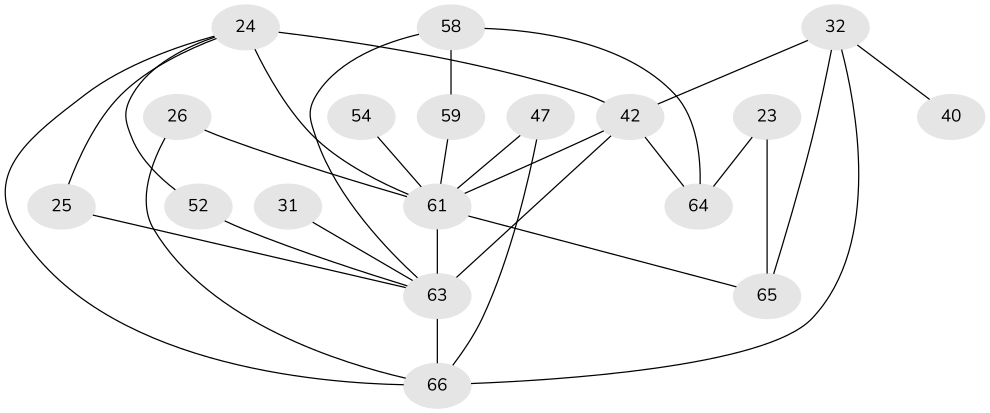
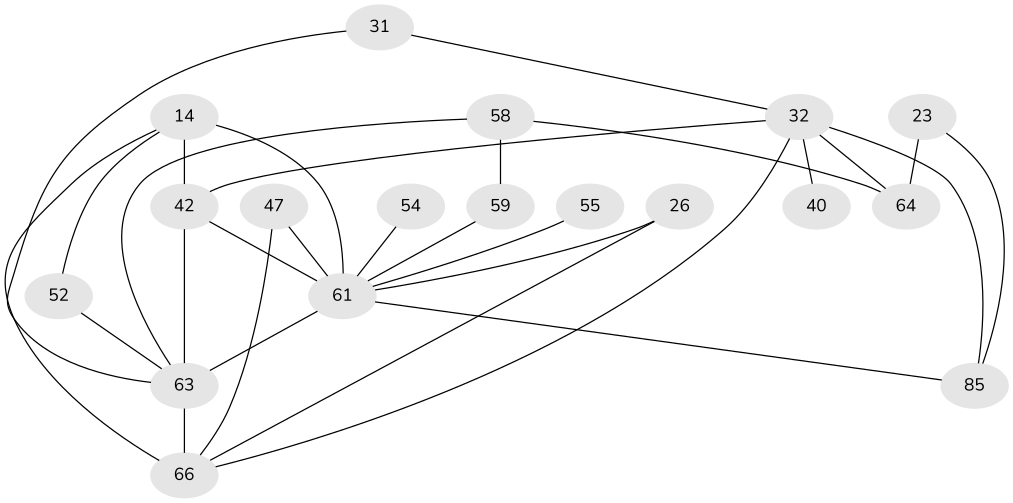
node "24": label "24" -> "14"
edge "31" -- "32": added
edge "42" -- "64": now "32" -- "64"
node "25": removed
node "55": added
node "65": label "65" -> "85"
